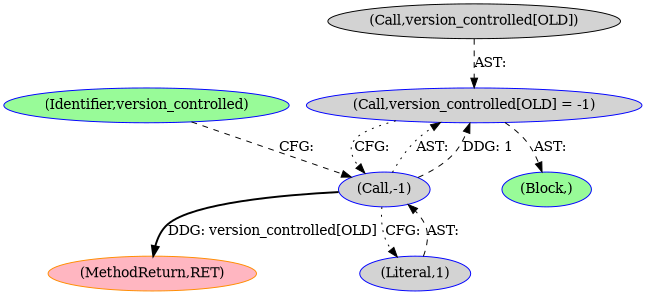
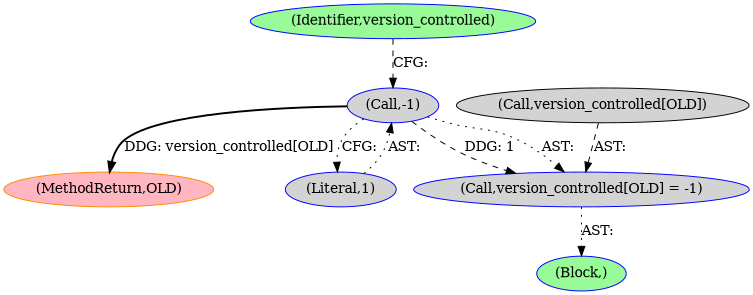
edge "(Call,version_controlled[OLD] = -1)" -> "(Call,-1)": removed, label "CFG:"
edge "(Call,version_controlled[OLD] = -1)" -> "(Block,)": style dashed -> dotted
edge "(Literal,1)" -> "(Call,-1)": style dashed -> dotted
node "(MethodReturn,RET)": label "(MethodReturn,RET)" -> "(MethodReturn,OLD)"
